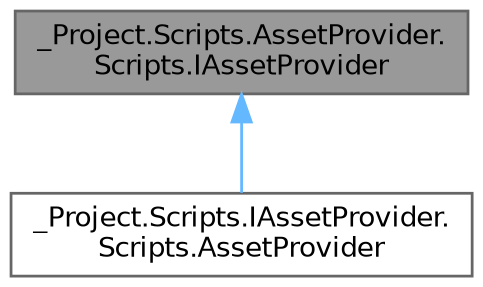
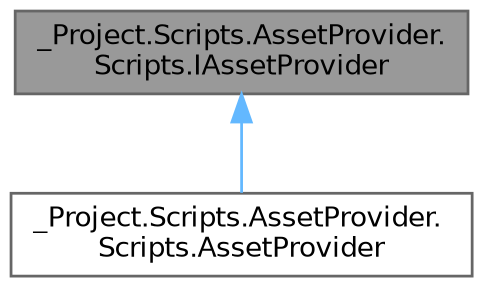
node "_Project.Scripts.IAssetProvider. Scripts.AssetProvider": label "_Project.Scripts.IAssetProvider. Scripts.AssetProvider" -> "_Project.Scripts.AssetProvider. Scripts.AssetProvider"
